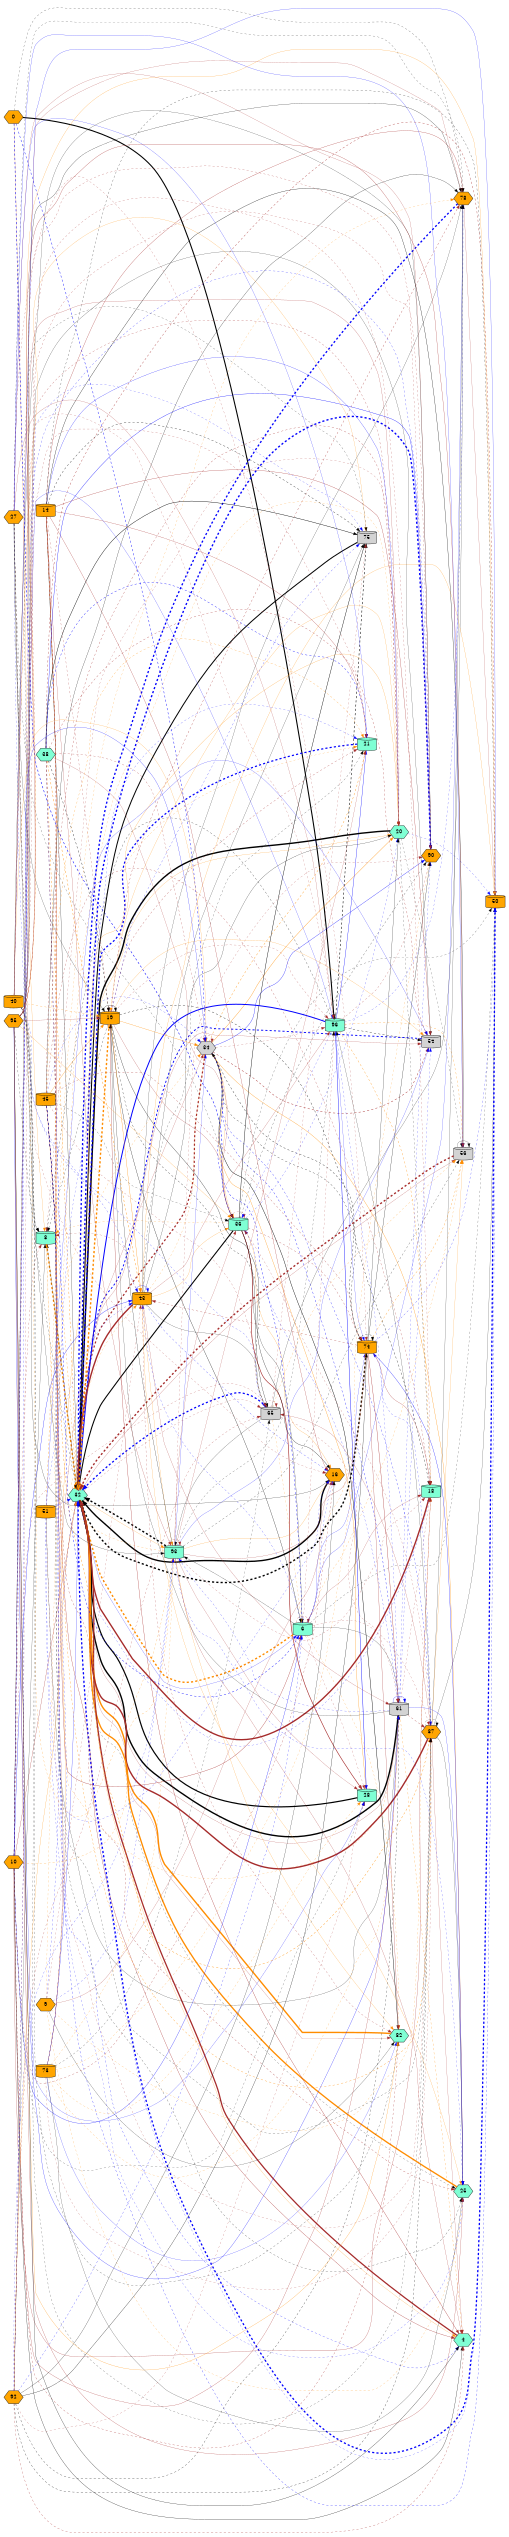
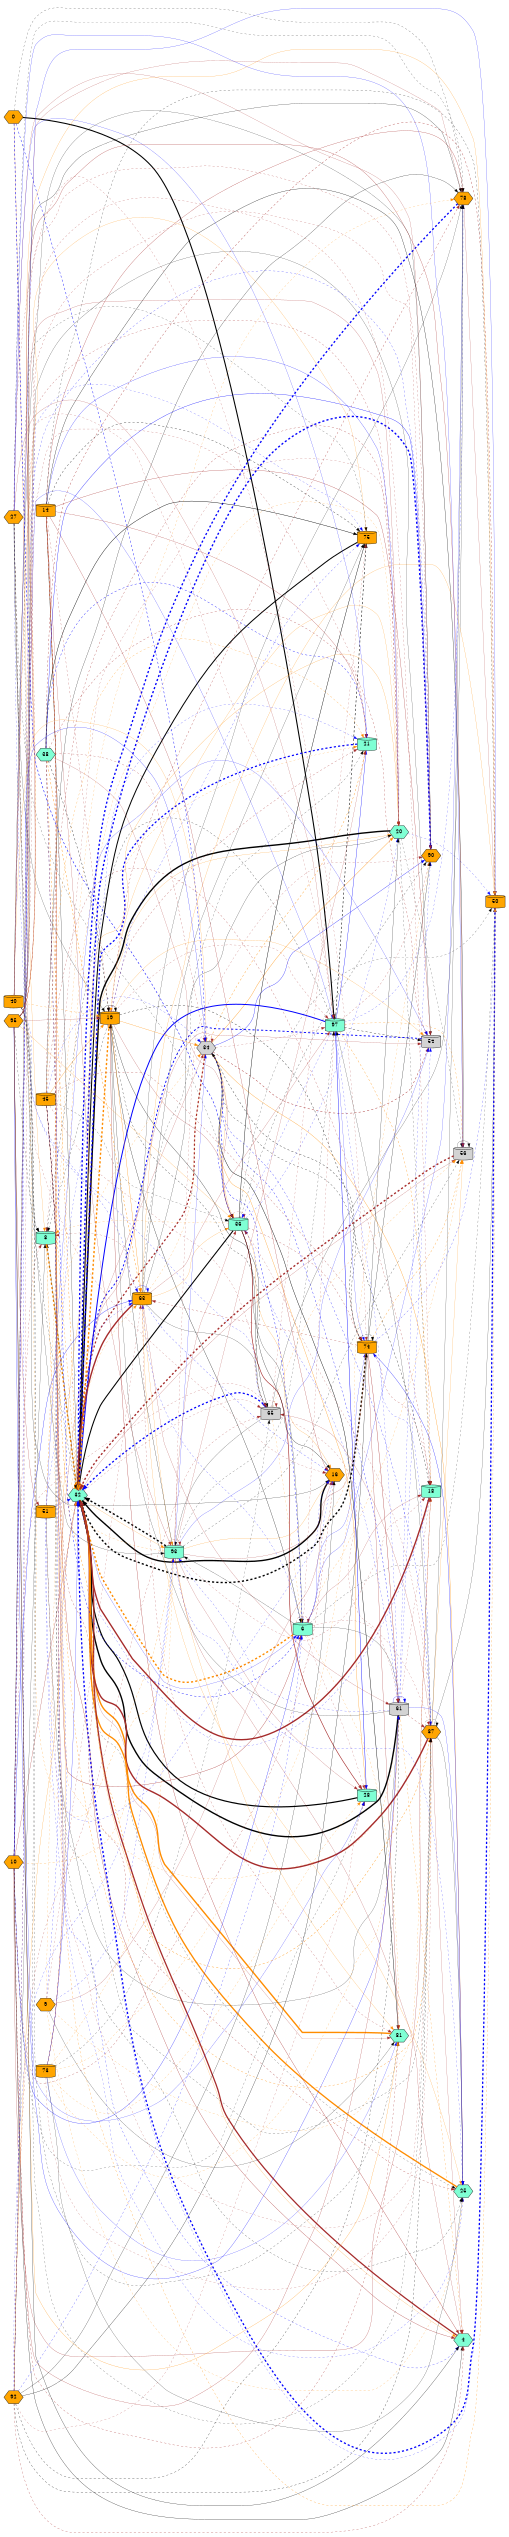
node "75": fillcolor lightgrey -> orange
node "96": label "96" -> "97"
node "43": label "43" -> "63"
edge "74" -> "18": style bold -> dashed
edge "32" -> "61": removed
node "82": label "82" -> "81"
edge "95" -> "25": now "95" -> "51"
edge "45" -> "50": color blue -> darkorange
